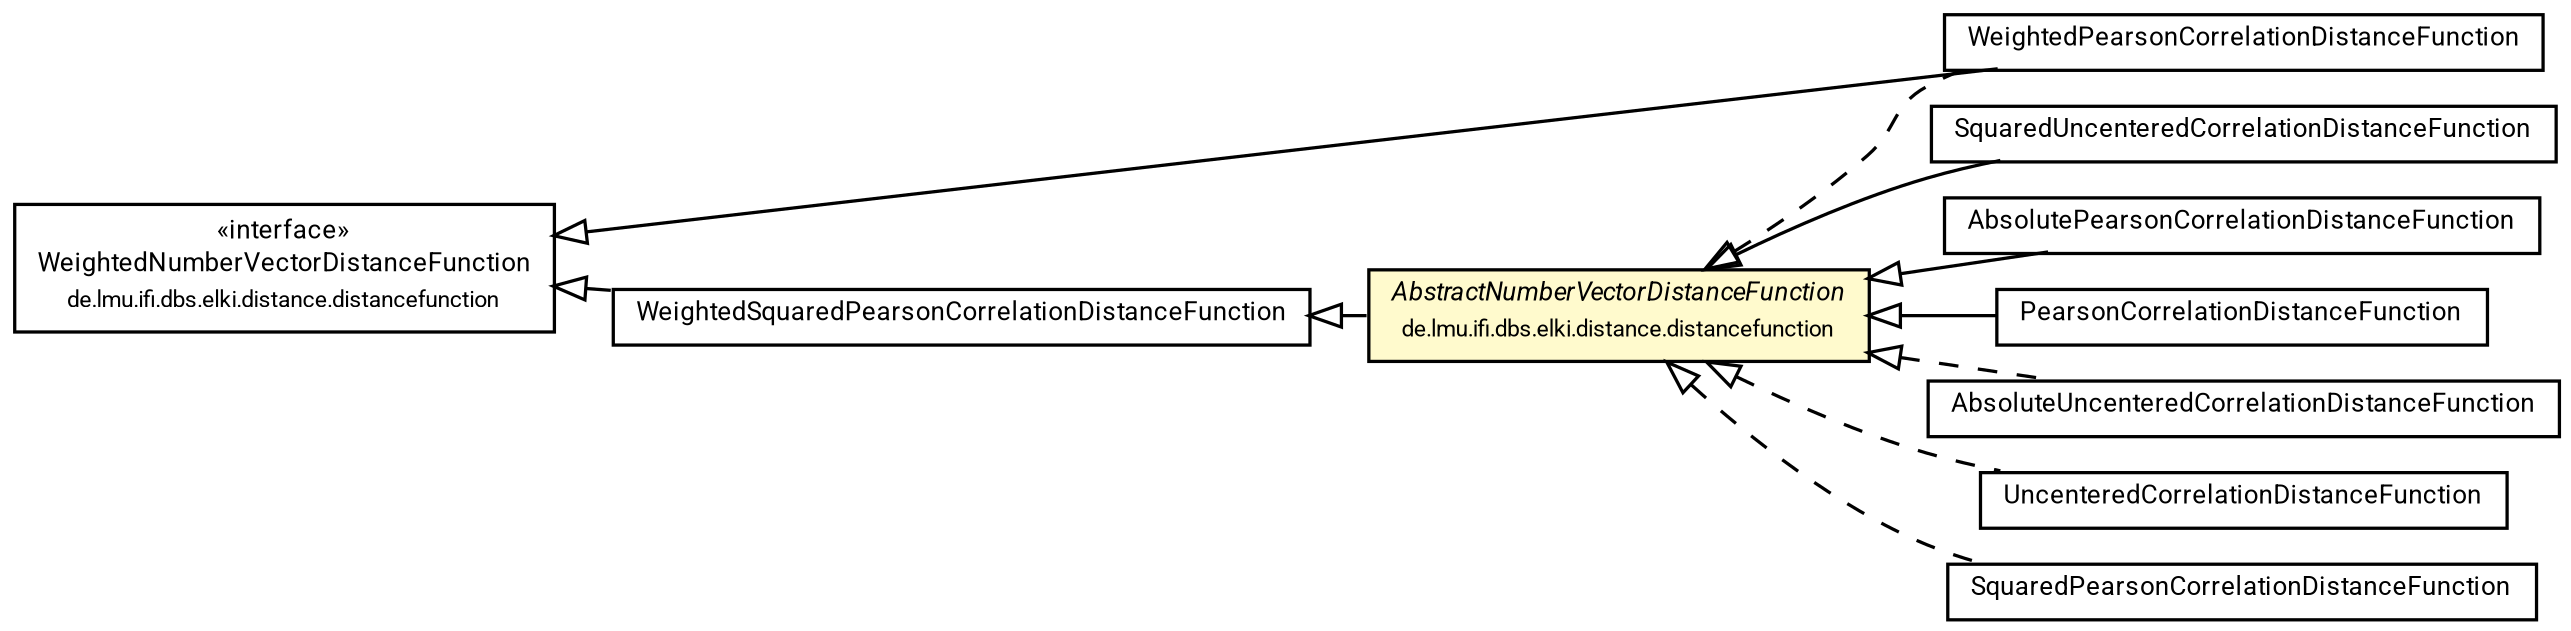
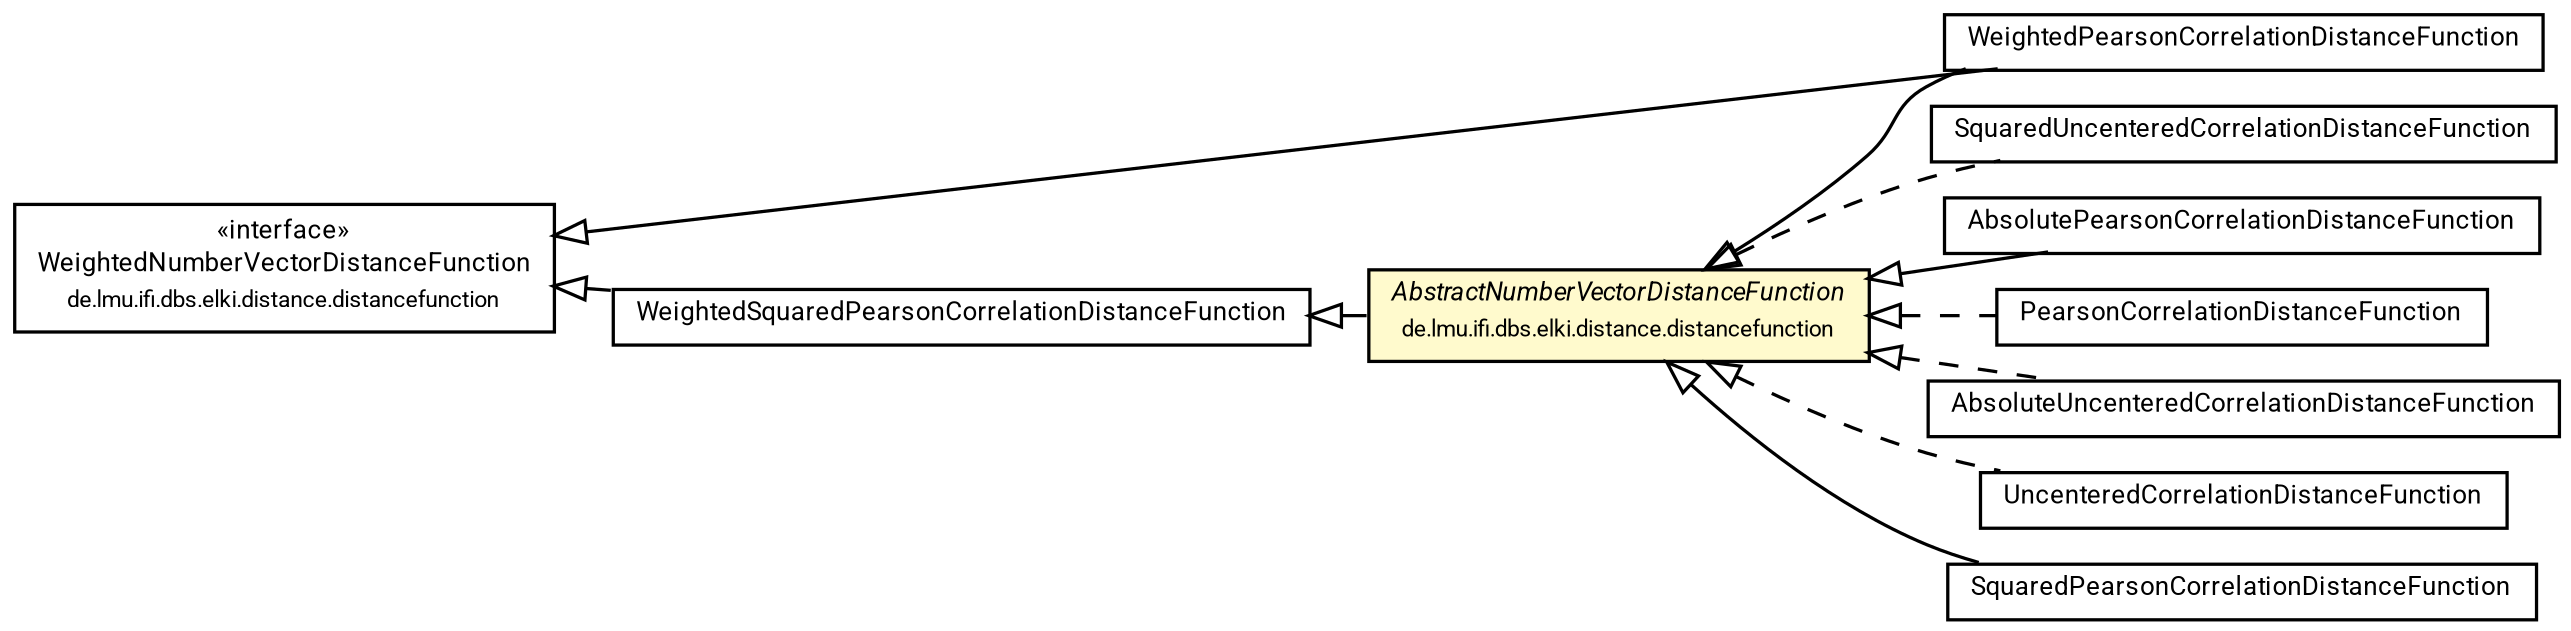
edge "WeightedPearsonCorrelationDistanceFunction" -> "AbstractNumberVectorDistanceFunction": style dashed -> solid
edge "SquaredUncenteredCorrelationDistanceFunction" -> "AbstractNumberVectorDistanceFunction": style solid -> dashed
edge "PearsonCorrelationDistanceFunction" -> "AbstractNumberVectorDistanceFunction": style solid -> dashed
edge "SquaredPearsonCorrelationDistanceFunction" -> "AbstractNumberVectorDistanceFunction": style dashed -> solid
